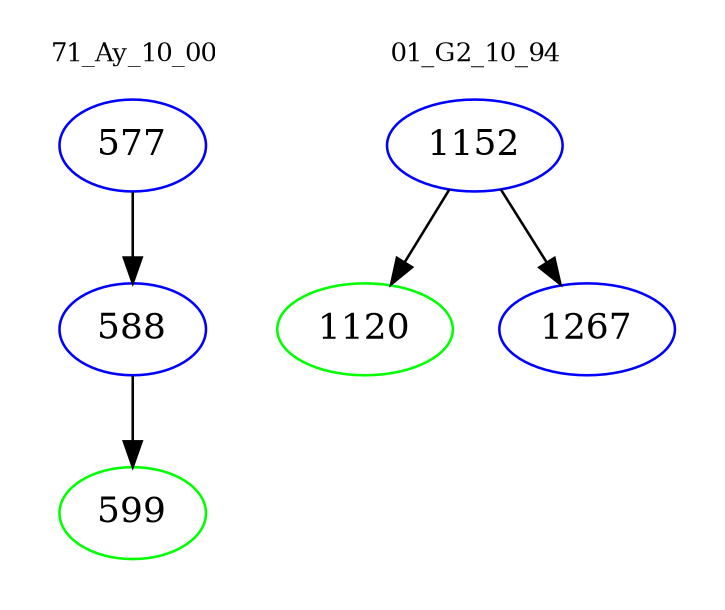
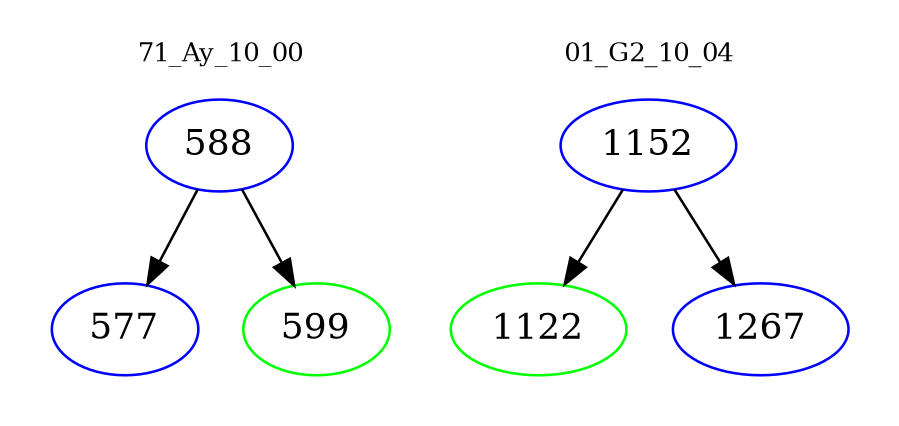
cluster "01_G2_10_94": label "01_G2_10_94" -> "01_G2_10_04"
edge "577" -> "588": reversed
node "1120": label "1120" -> "1122"
